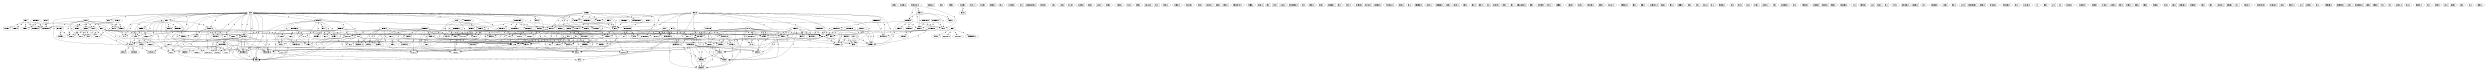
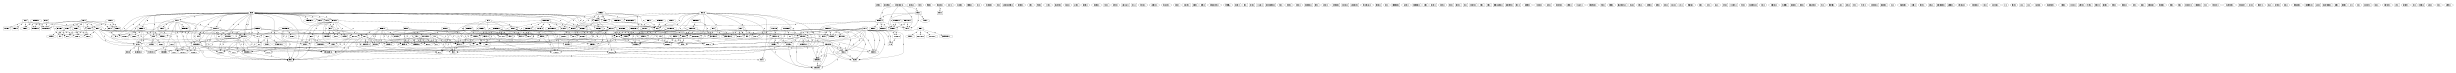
node "title(1)": removed
edge "spacecraft(2)" -> "replace(2)": now "computer(5)" -> "replace(2)"
